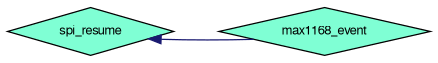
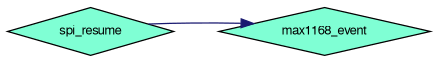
edge "max1168_event" -> "spi_resume": reversed
